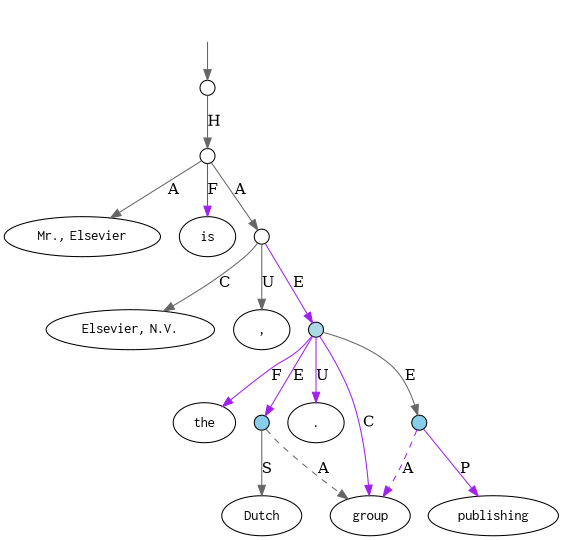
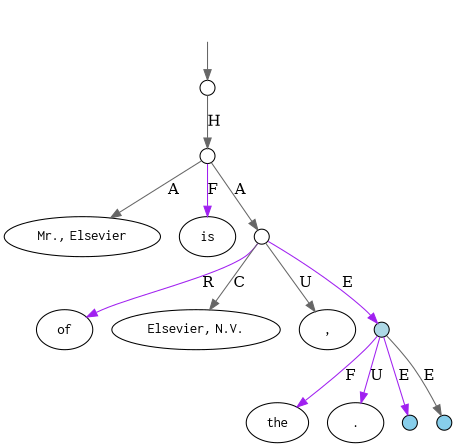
node "of": added
node "Dutch": removed
node "group": removed
node "publishing": removed
